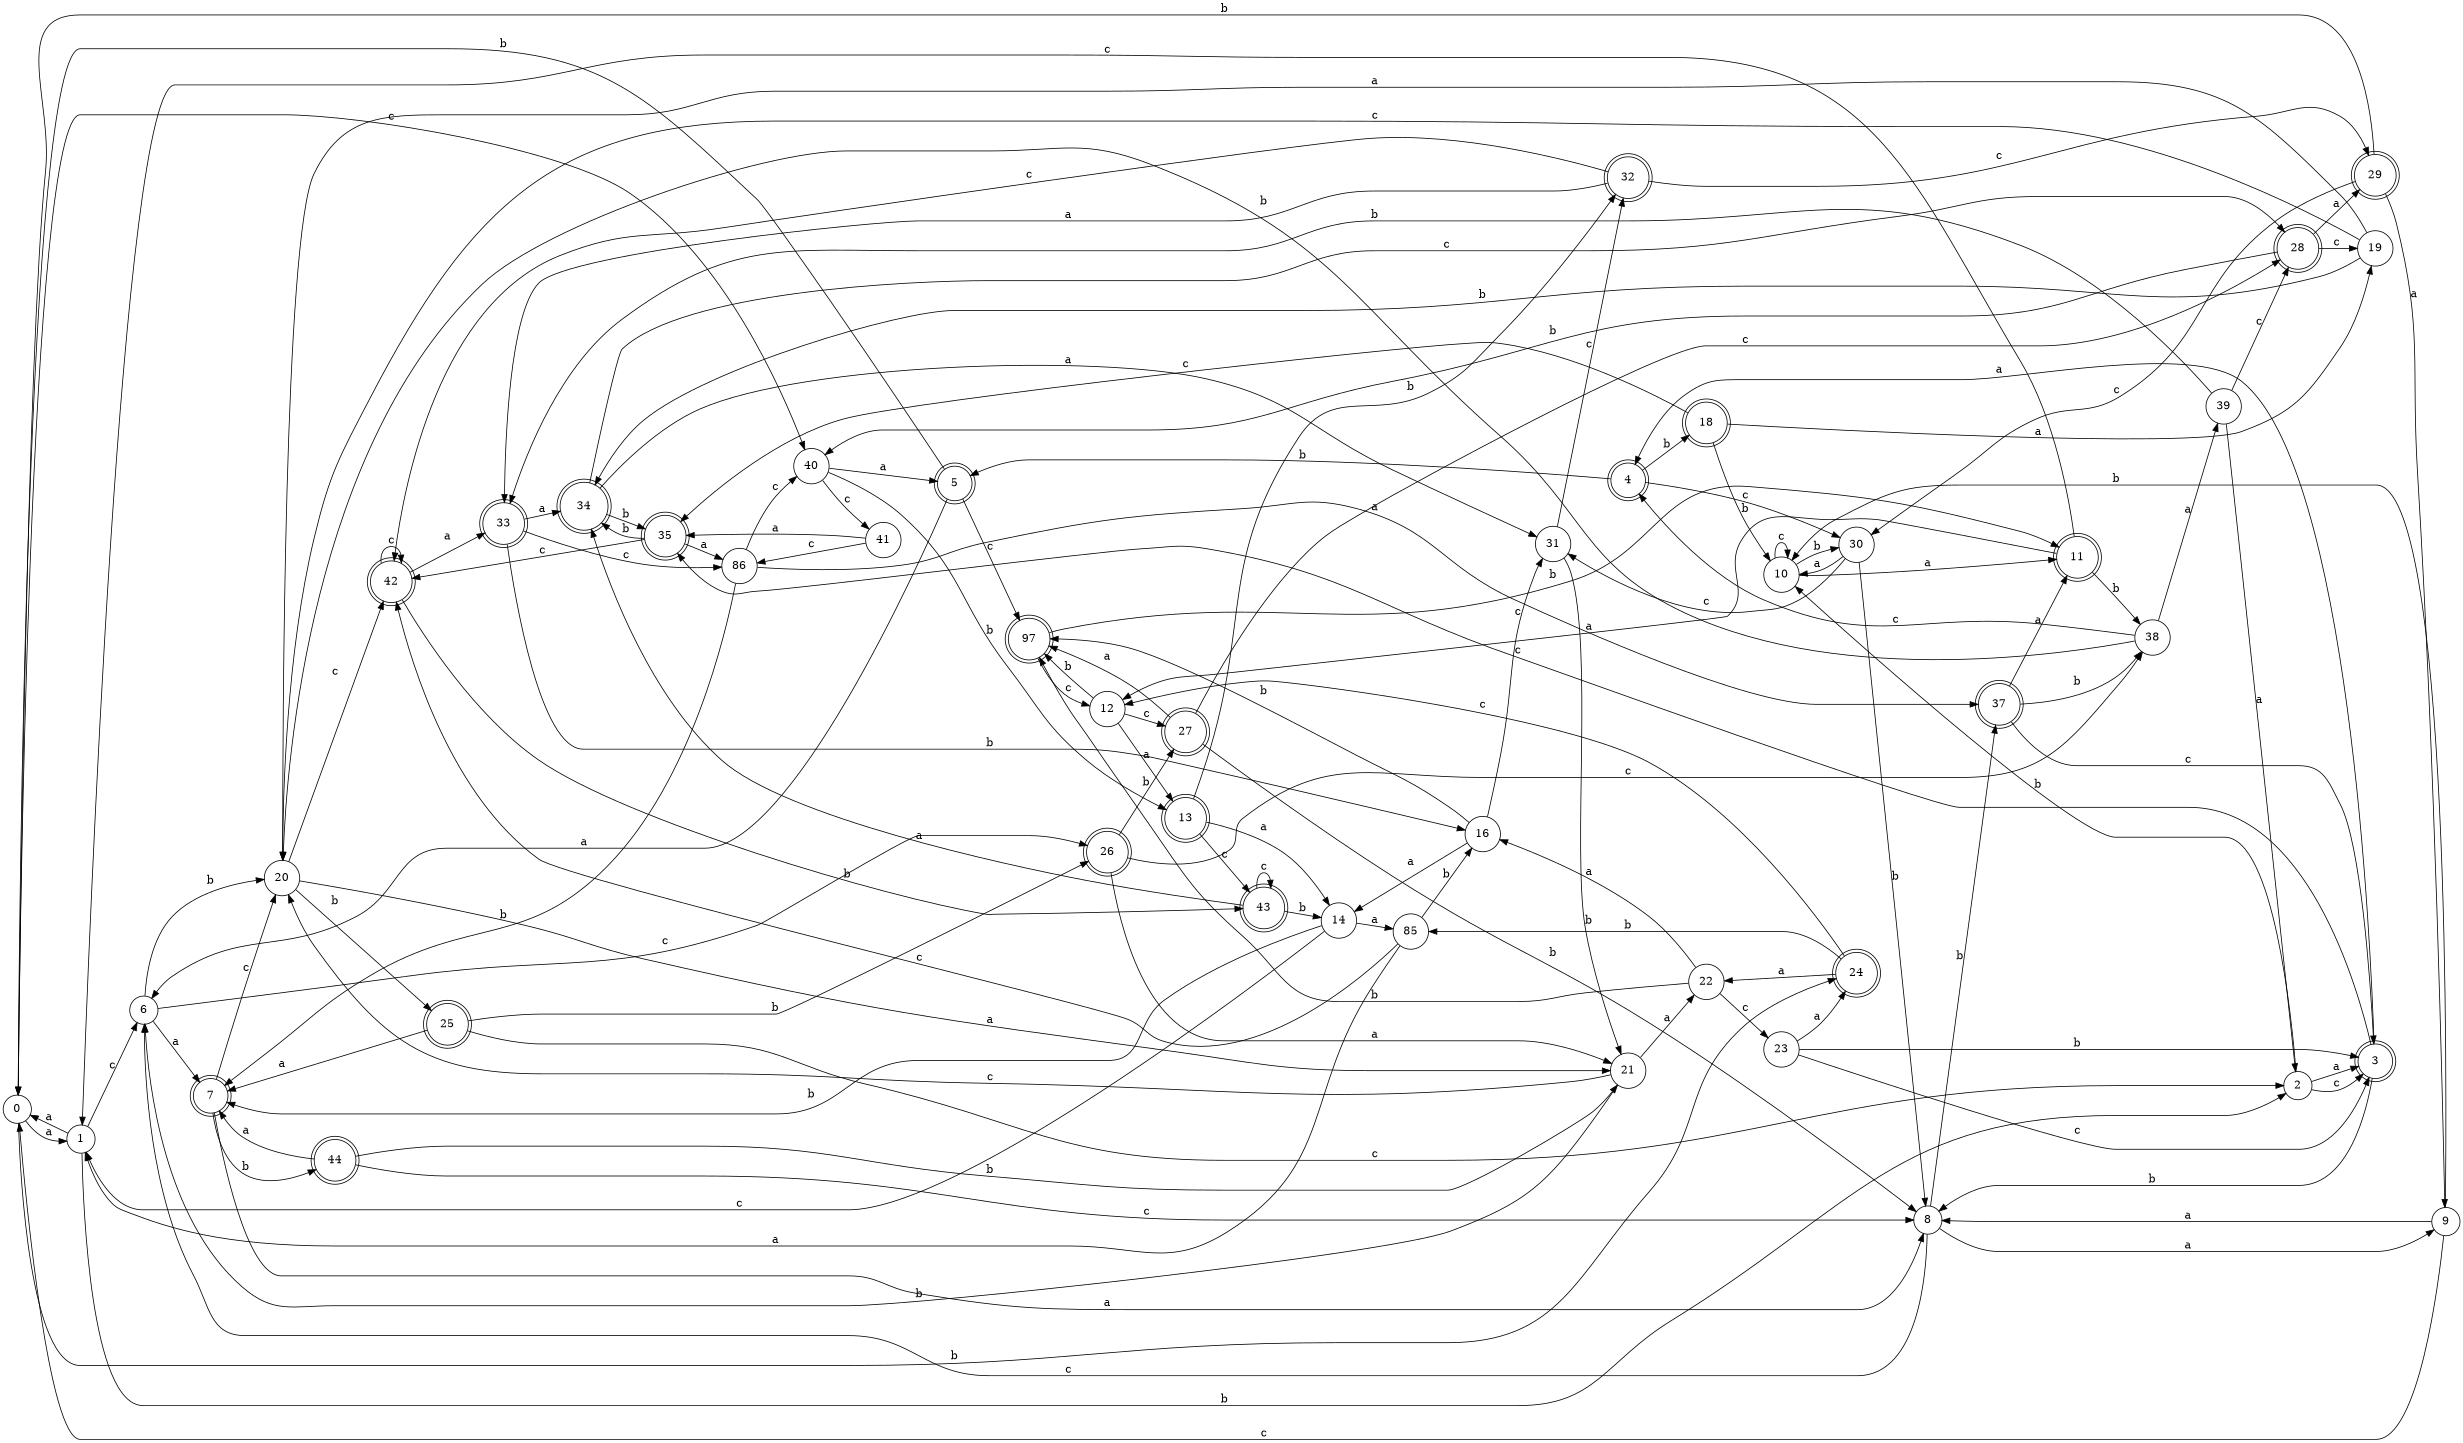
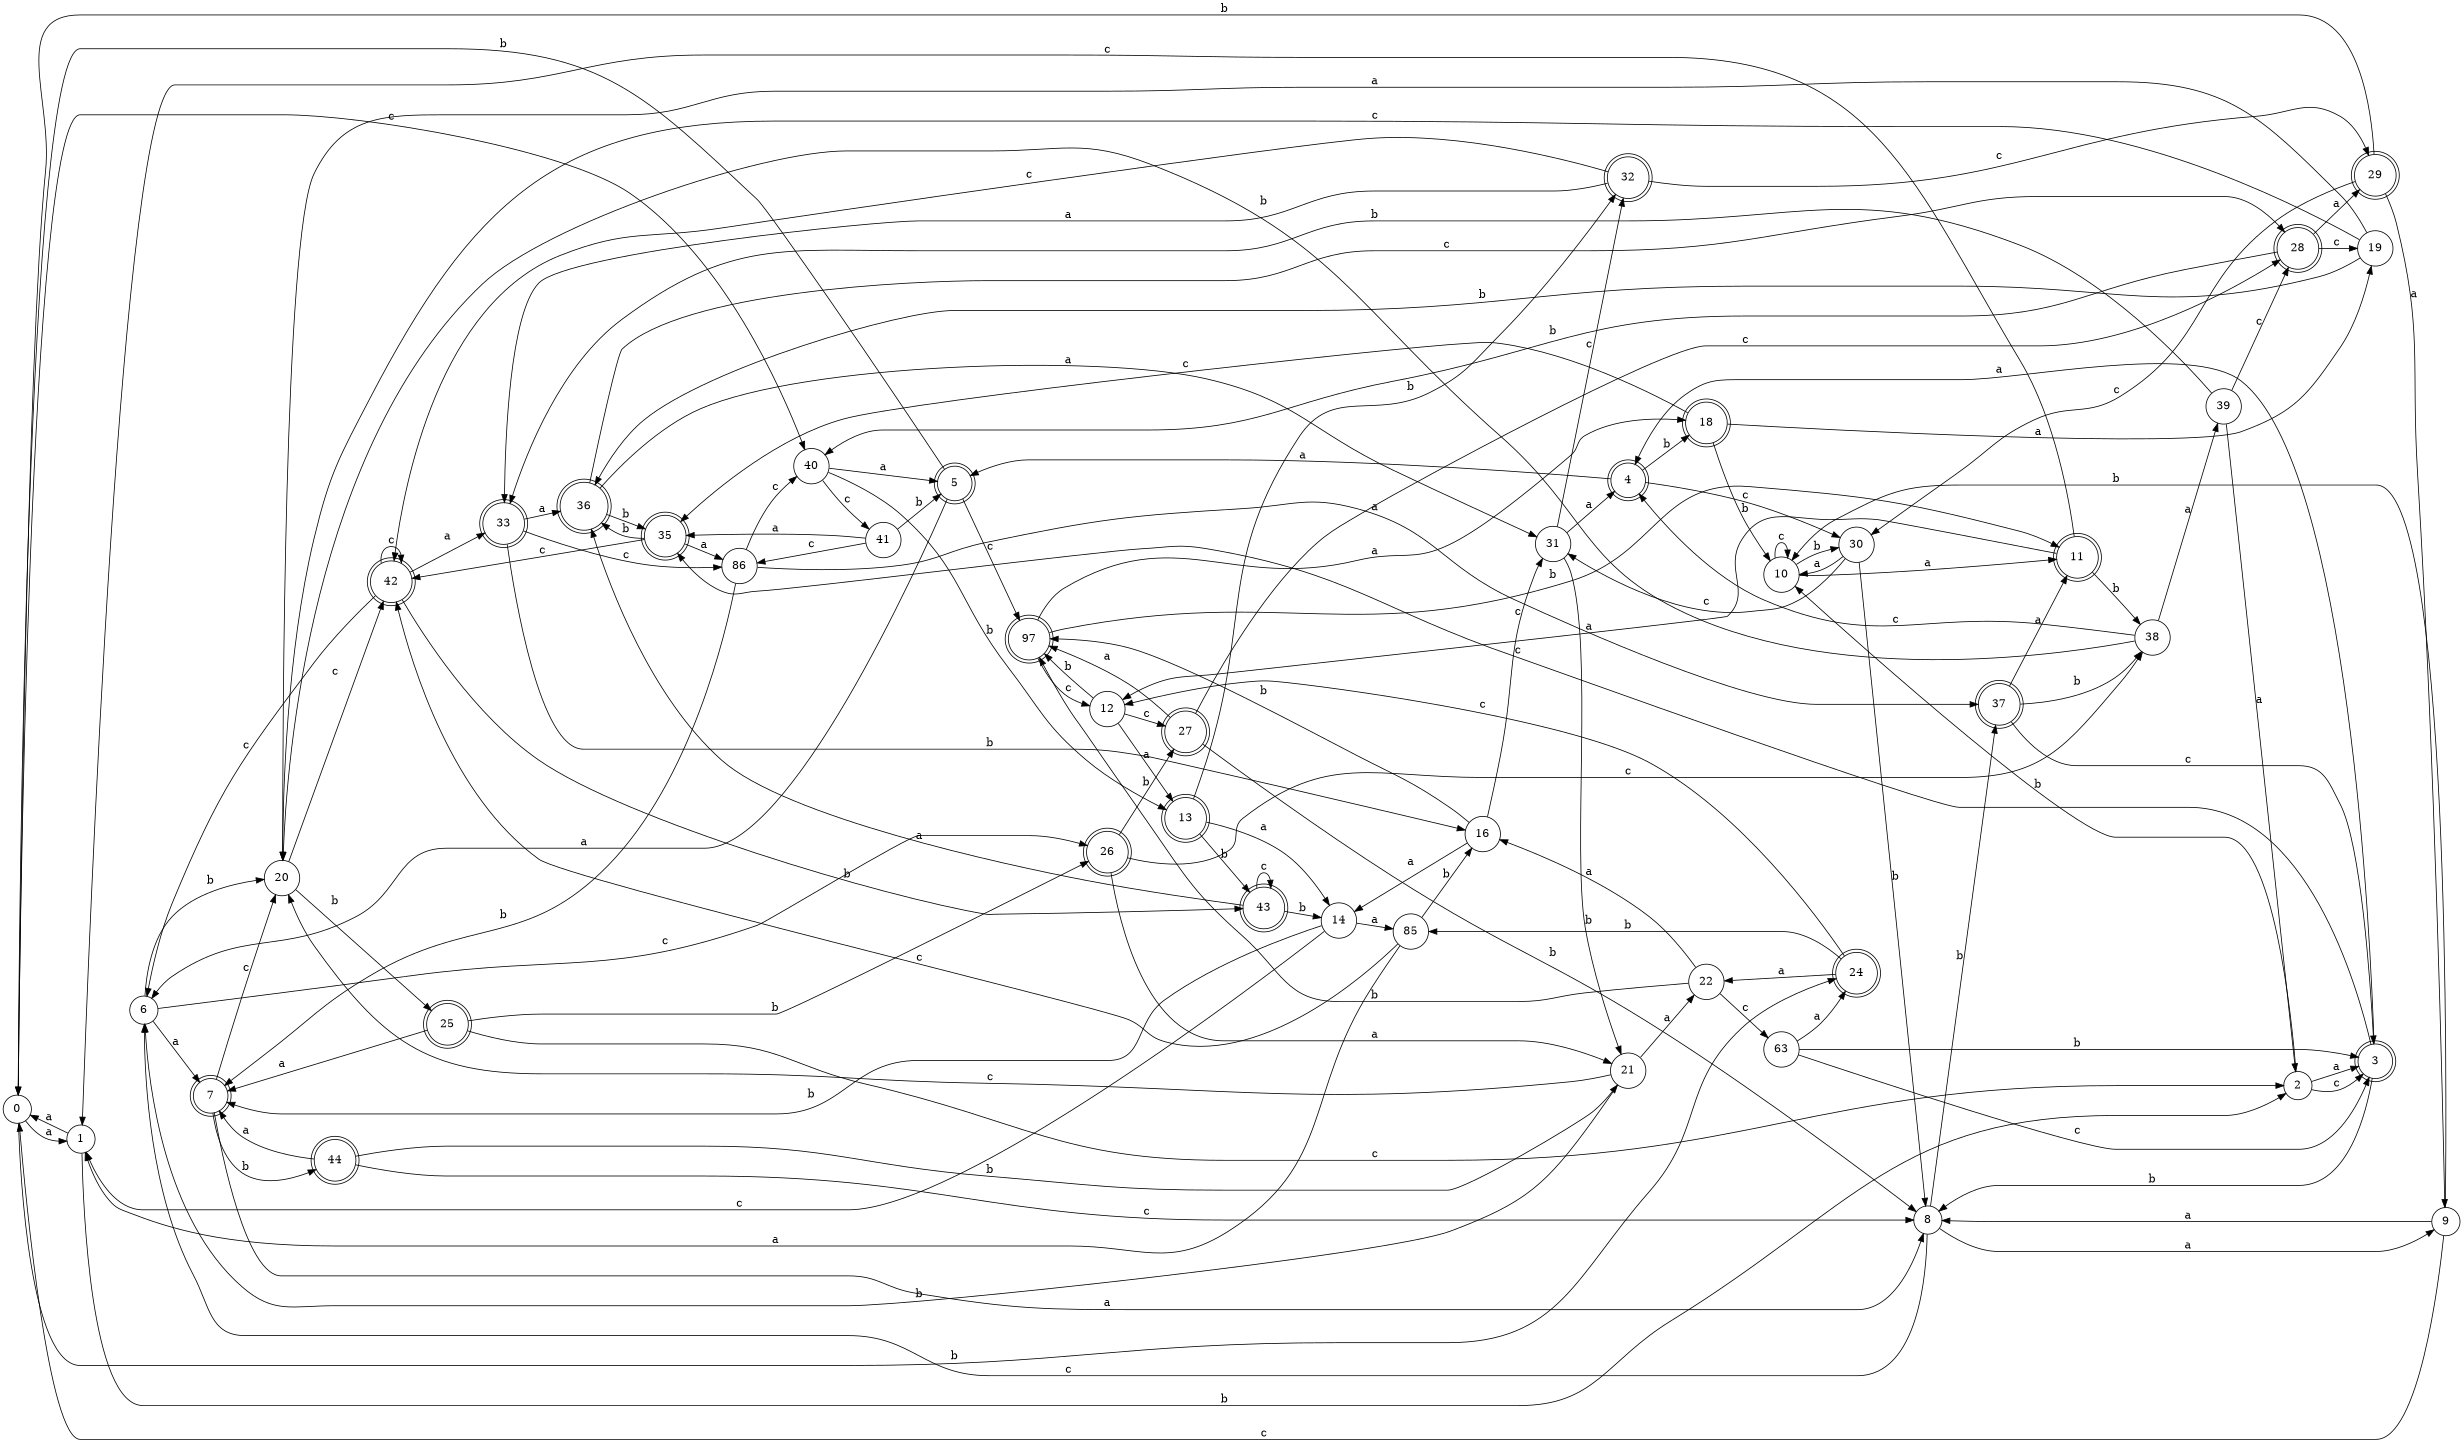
edge "4" -> "5": label "b" -> "a"
node "34": label "34" -> "36"
edge "41" -> "5": added, label "b"
edge "31" -> "4": added, label "a"
edge "97" -> "18": added, label "a"
edge "13" -> "43": label "c" -> "b"
edge "20" -> "21": removed, label "a"
node "23": label "23" -> "63"
edge "1" -> "6": now "42" -> "6"
